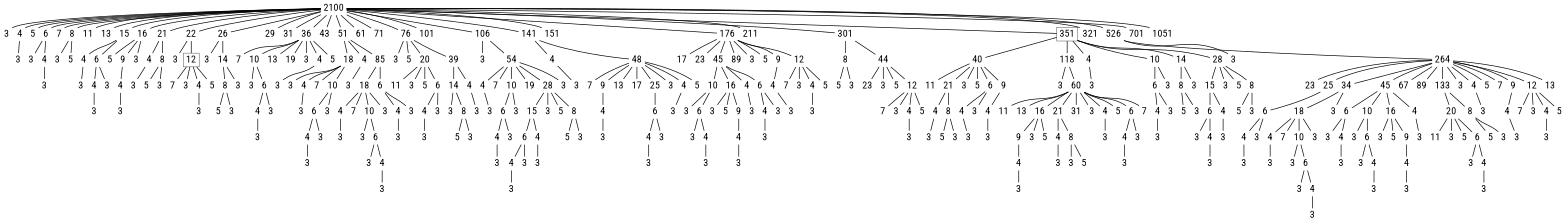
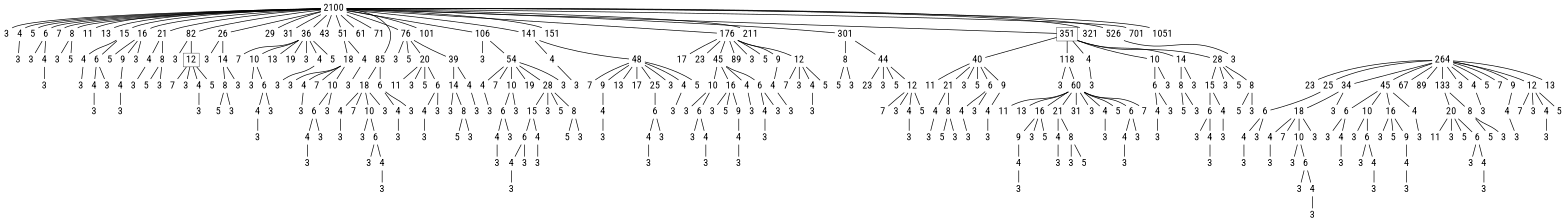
node "22": label "22" -> "82"
edge "51" -- "85": now "2100" -- "85"
edge "526" -- "264": removed
